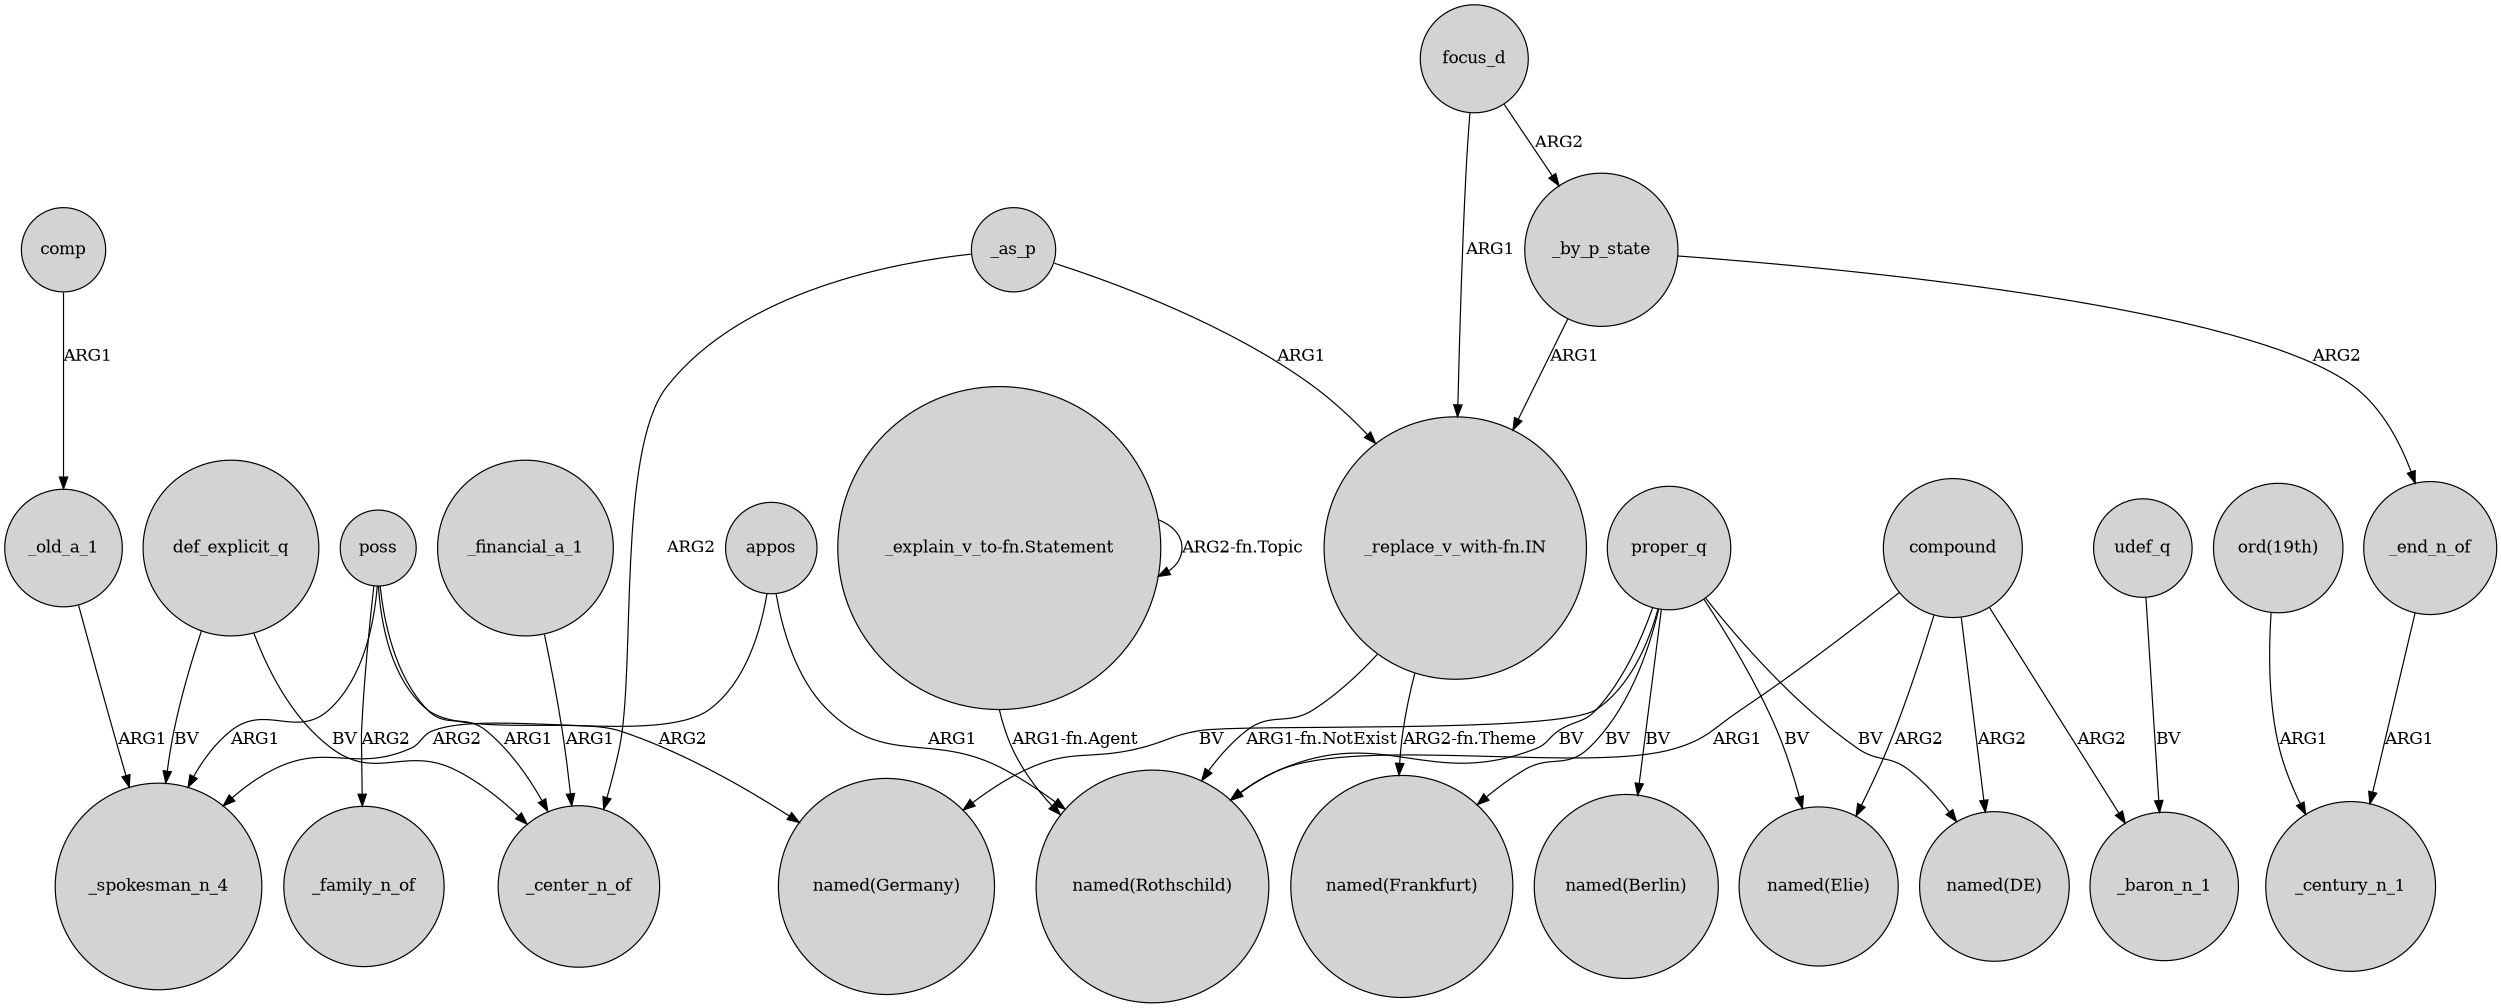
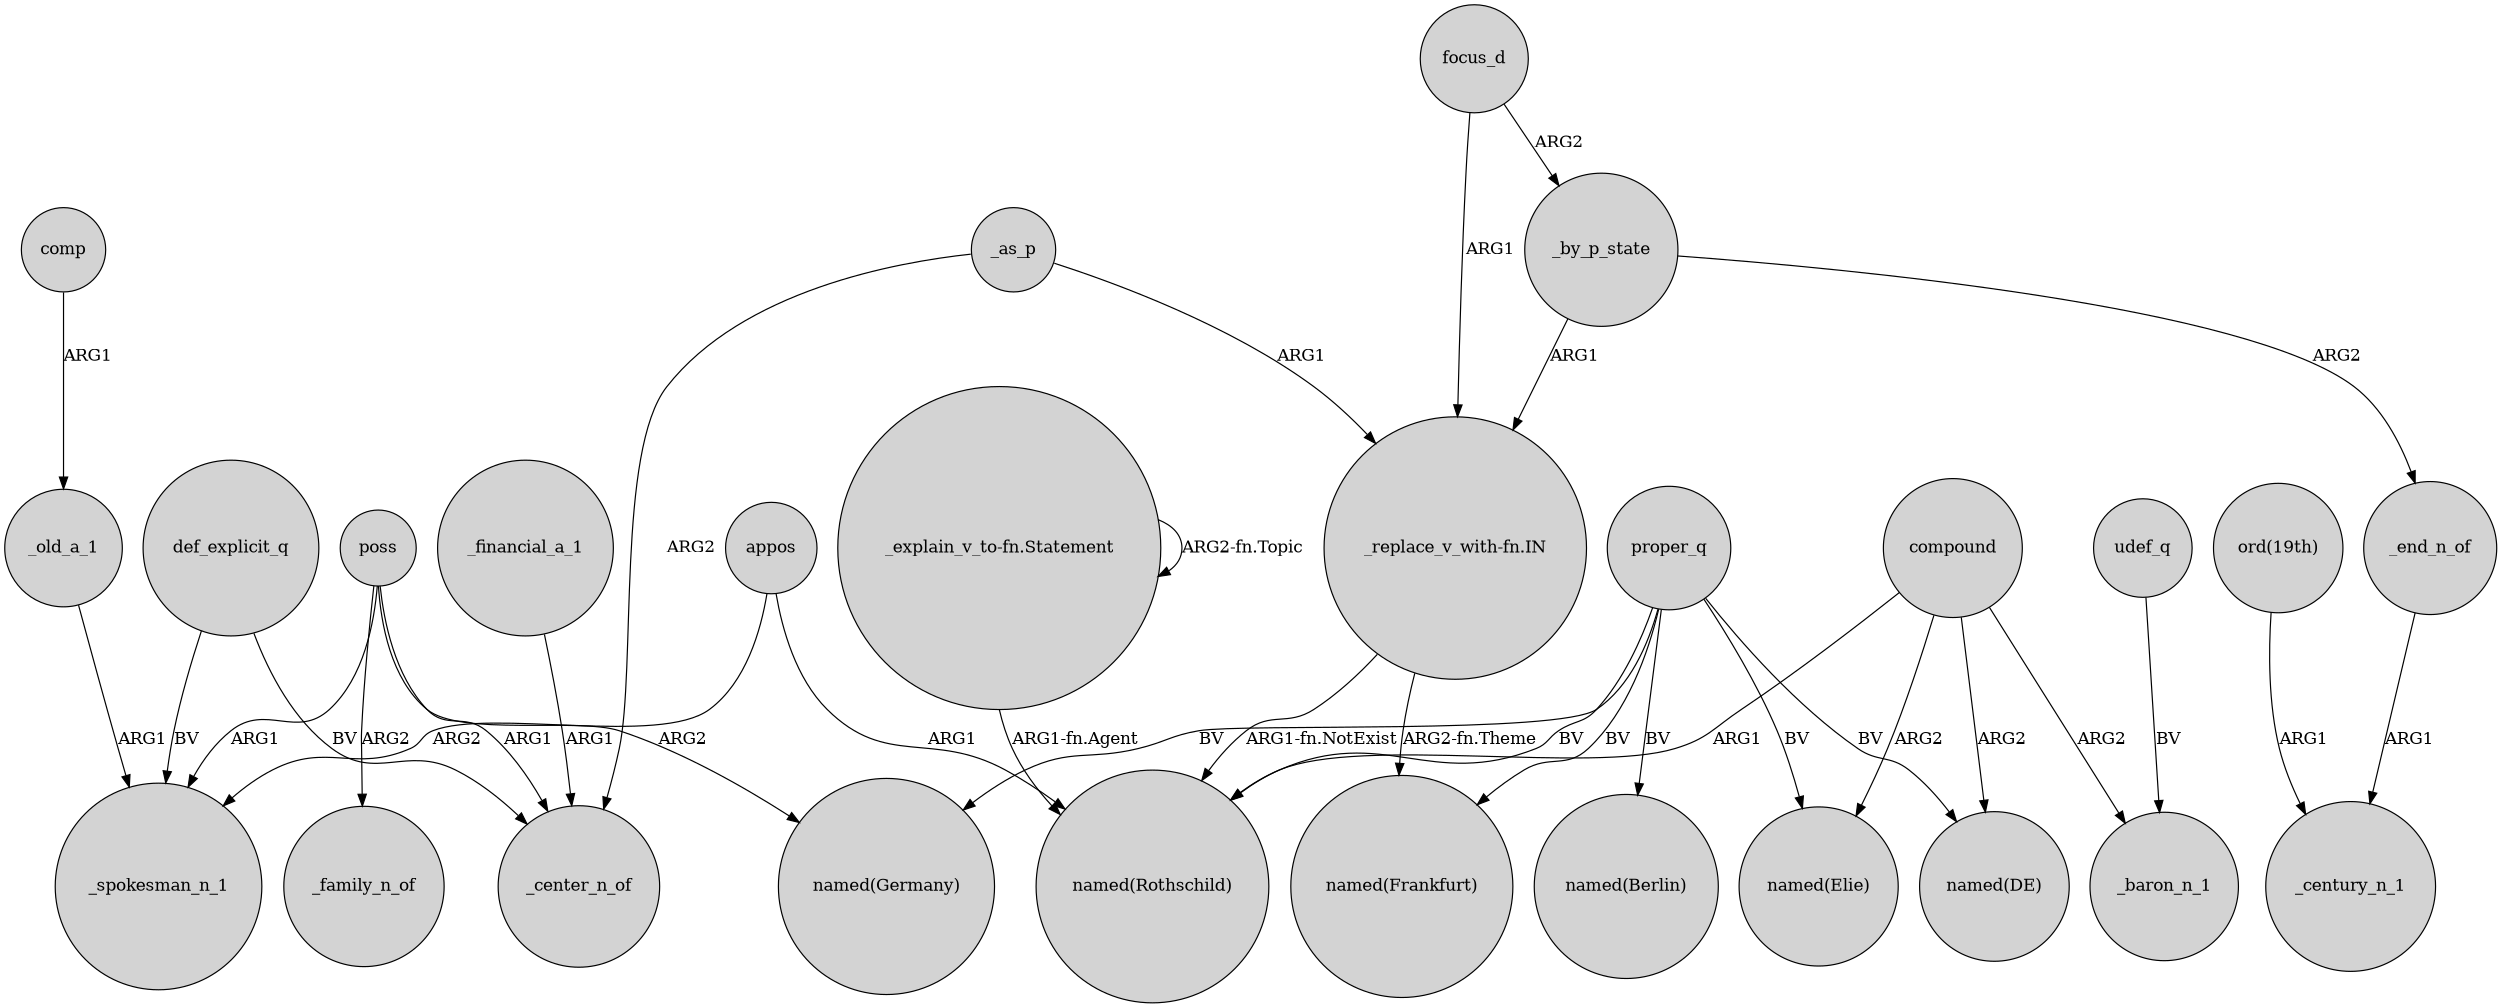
node "_spokesman_n_4": label "_spokesman_n_4" -> "_spokesman_n_1"
